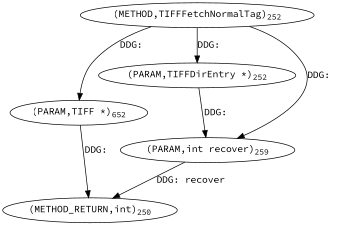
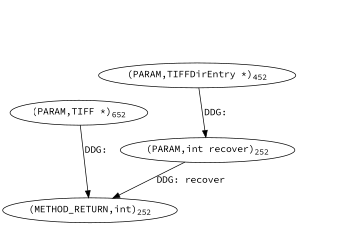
node "(METHOD,TIFFFetchNormalTag)": removed
node "(PARAM,TIFFDirEntry *)": text "252" -> "452"
node "(PARAM,int recover)": text "259" -> "252"
node "(METHOD_RETURN,int)": text "250" -> "252"
